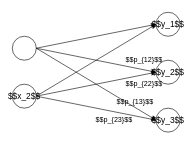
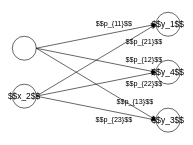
node "$$p_{11}$$": added
node "$$p_{21}$$": added
node "$$y_2$$": label "$$y_2$$" -> "$$y_4$$"
